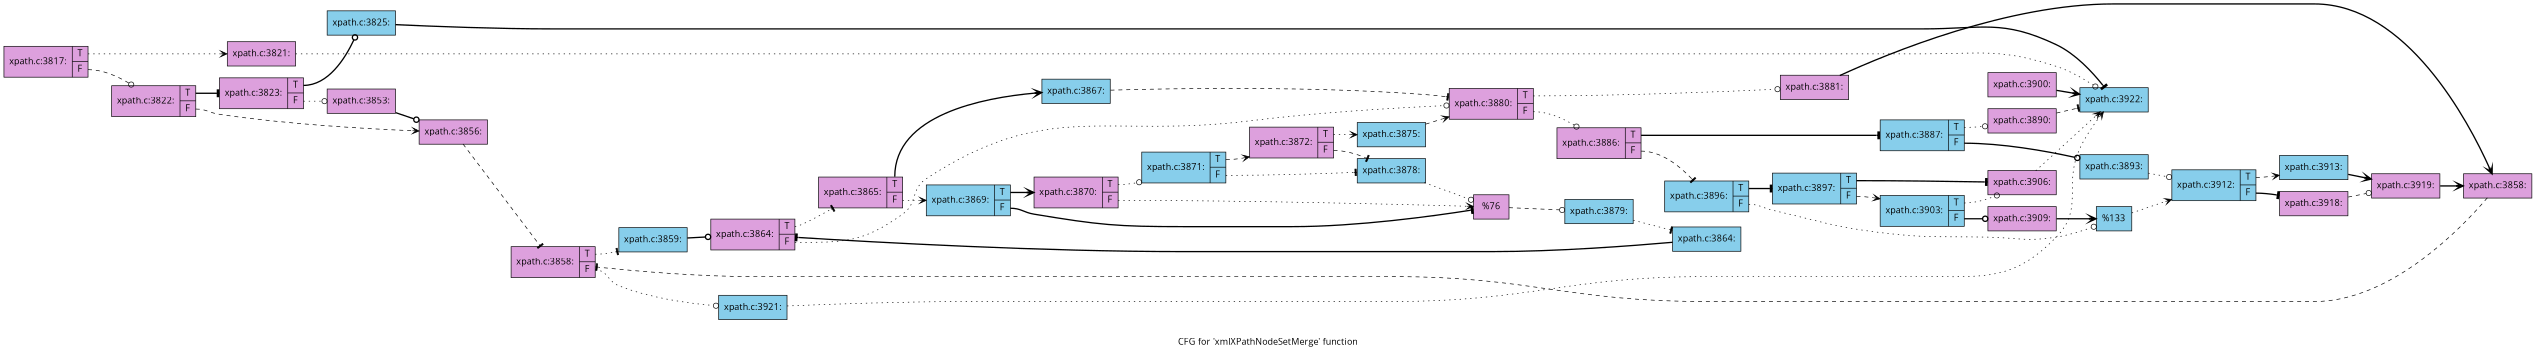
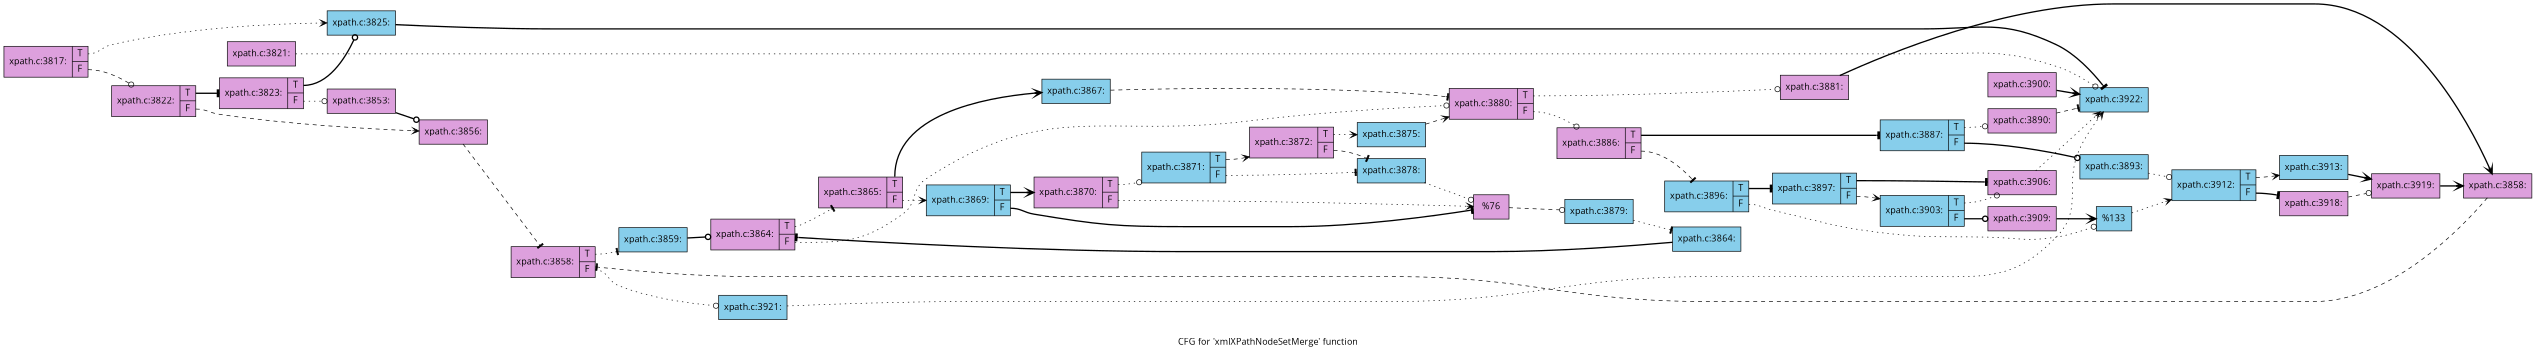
edge "xpath.c:3817:" -> "xpath.c:3821:": now "xpath.c:3817:" -> "xpath.c:3825:"
